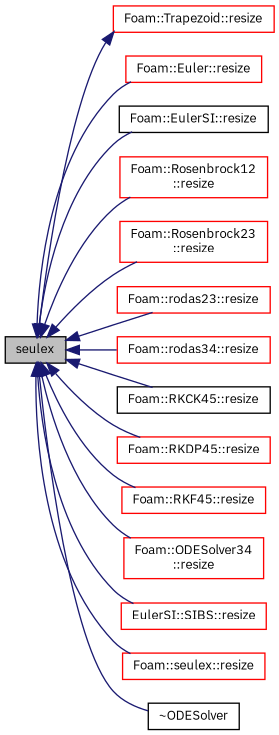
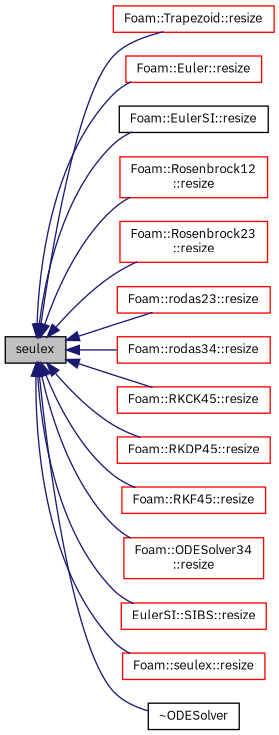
edge "seulex" -> "Foam::Trapezoid::resize": reversed
node "Foam::RKCK45::resize": color black -> red
